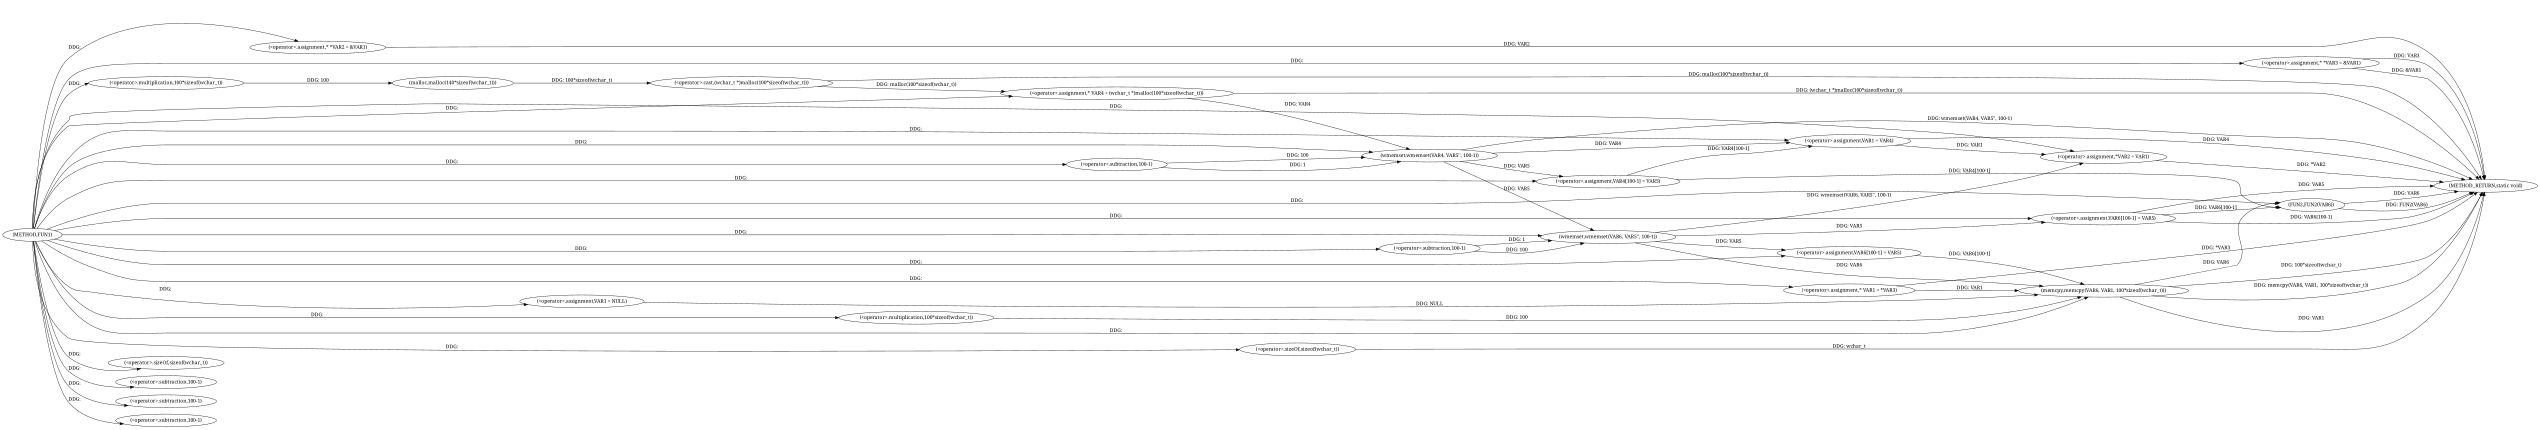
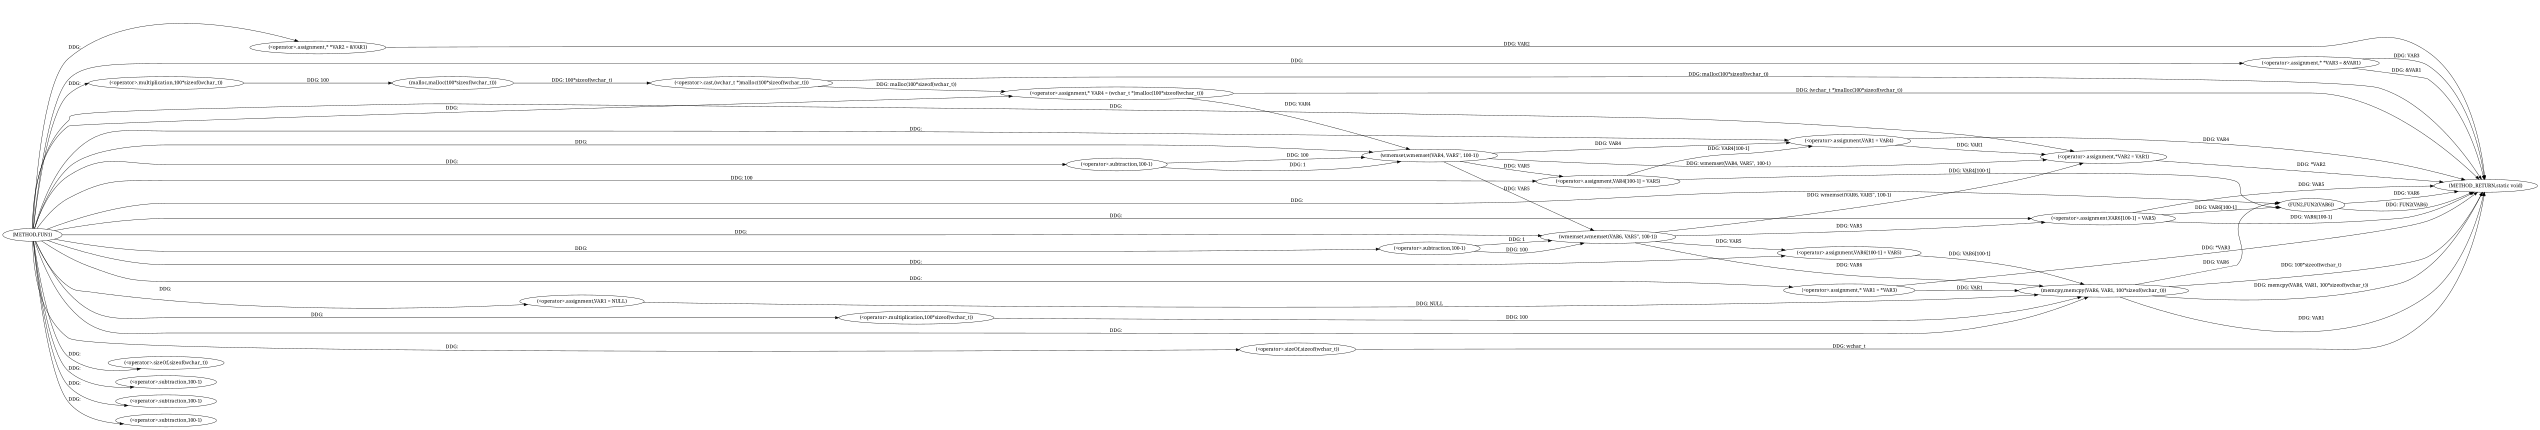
node "(malloc,malloc(140*sizeof(wchar_t)))": label "(malloc,malloc(140*sizeof(wchar_t)))" -> "(malloc,malloc(100*sizeof(wchar_t)))"
edge "(wmemset,wmemset(VAR4, VAR5'', 100-1))" -> "(METHOD_RETURN,static void)": now "(wmemset,wmemset(VAR4, VAR5'', 100-1))" -> "(<operator>.assignment,*VAR2 = VAR1)"
edge "(METHOD,FUN1)" -> "(<operator>.assignment,VAR4[100-1] = VAR5)": label "DDG: " -> "DDG: 100"
